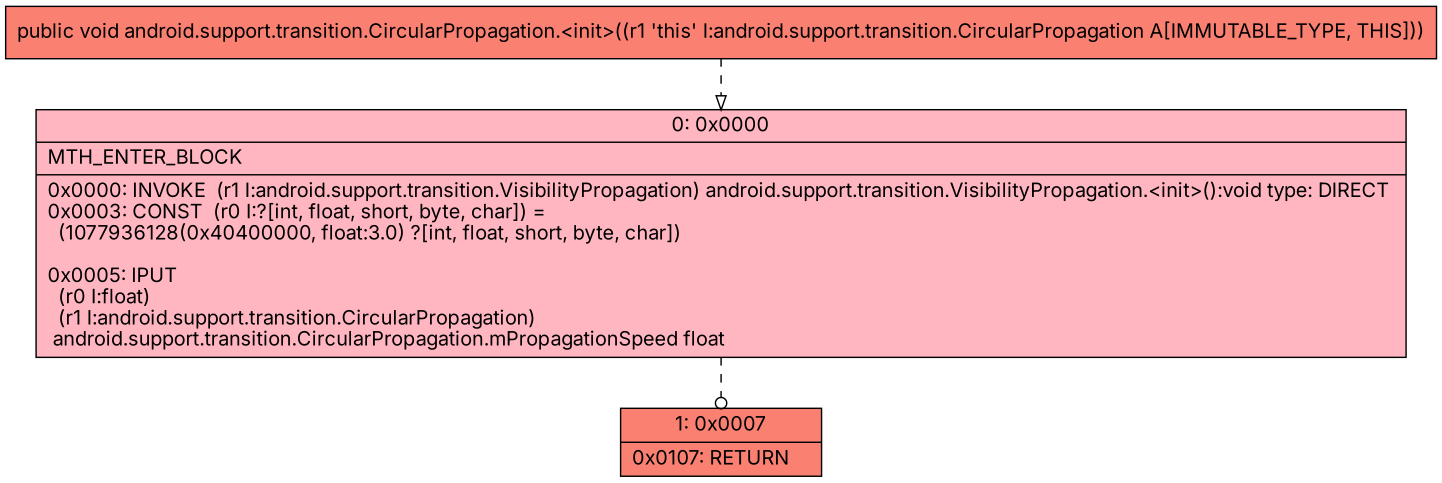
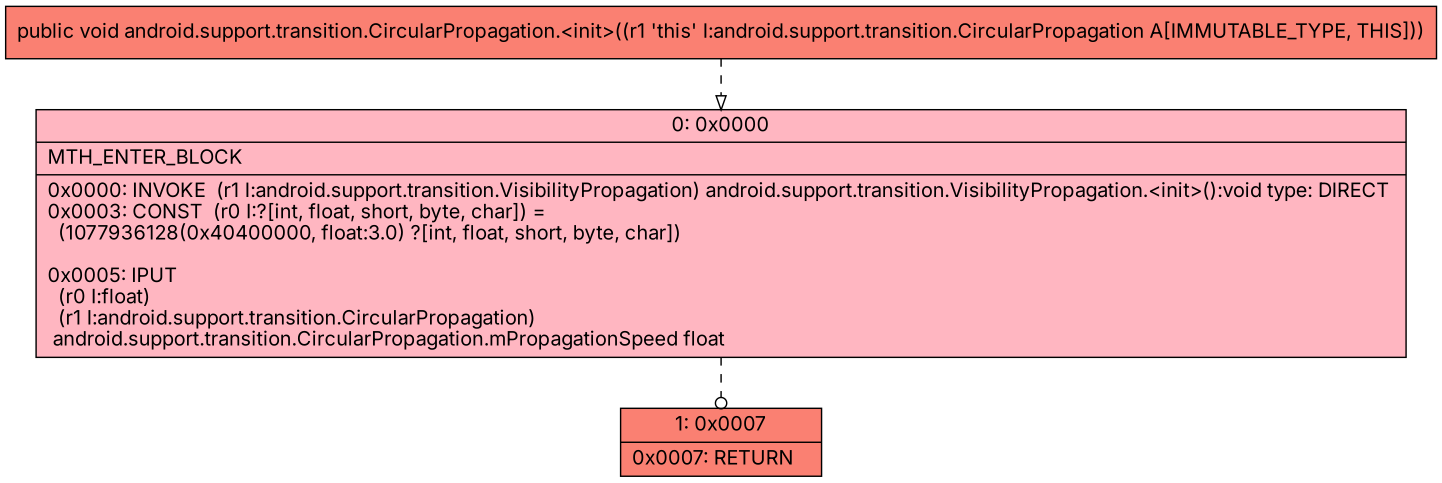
node "1: 0x0007": text "0x0107: RETURN" -> "0x0007: RETURN"
